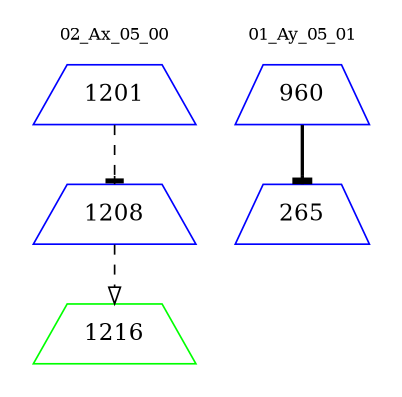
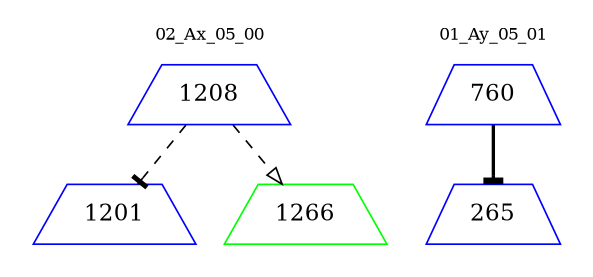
node "960": label "960" -> "760"
edge "1201" -> "1208": reversed
node "1216": label "1216" -> "1266"
